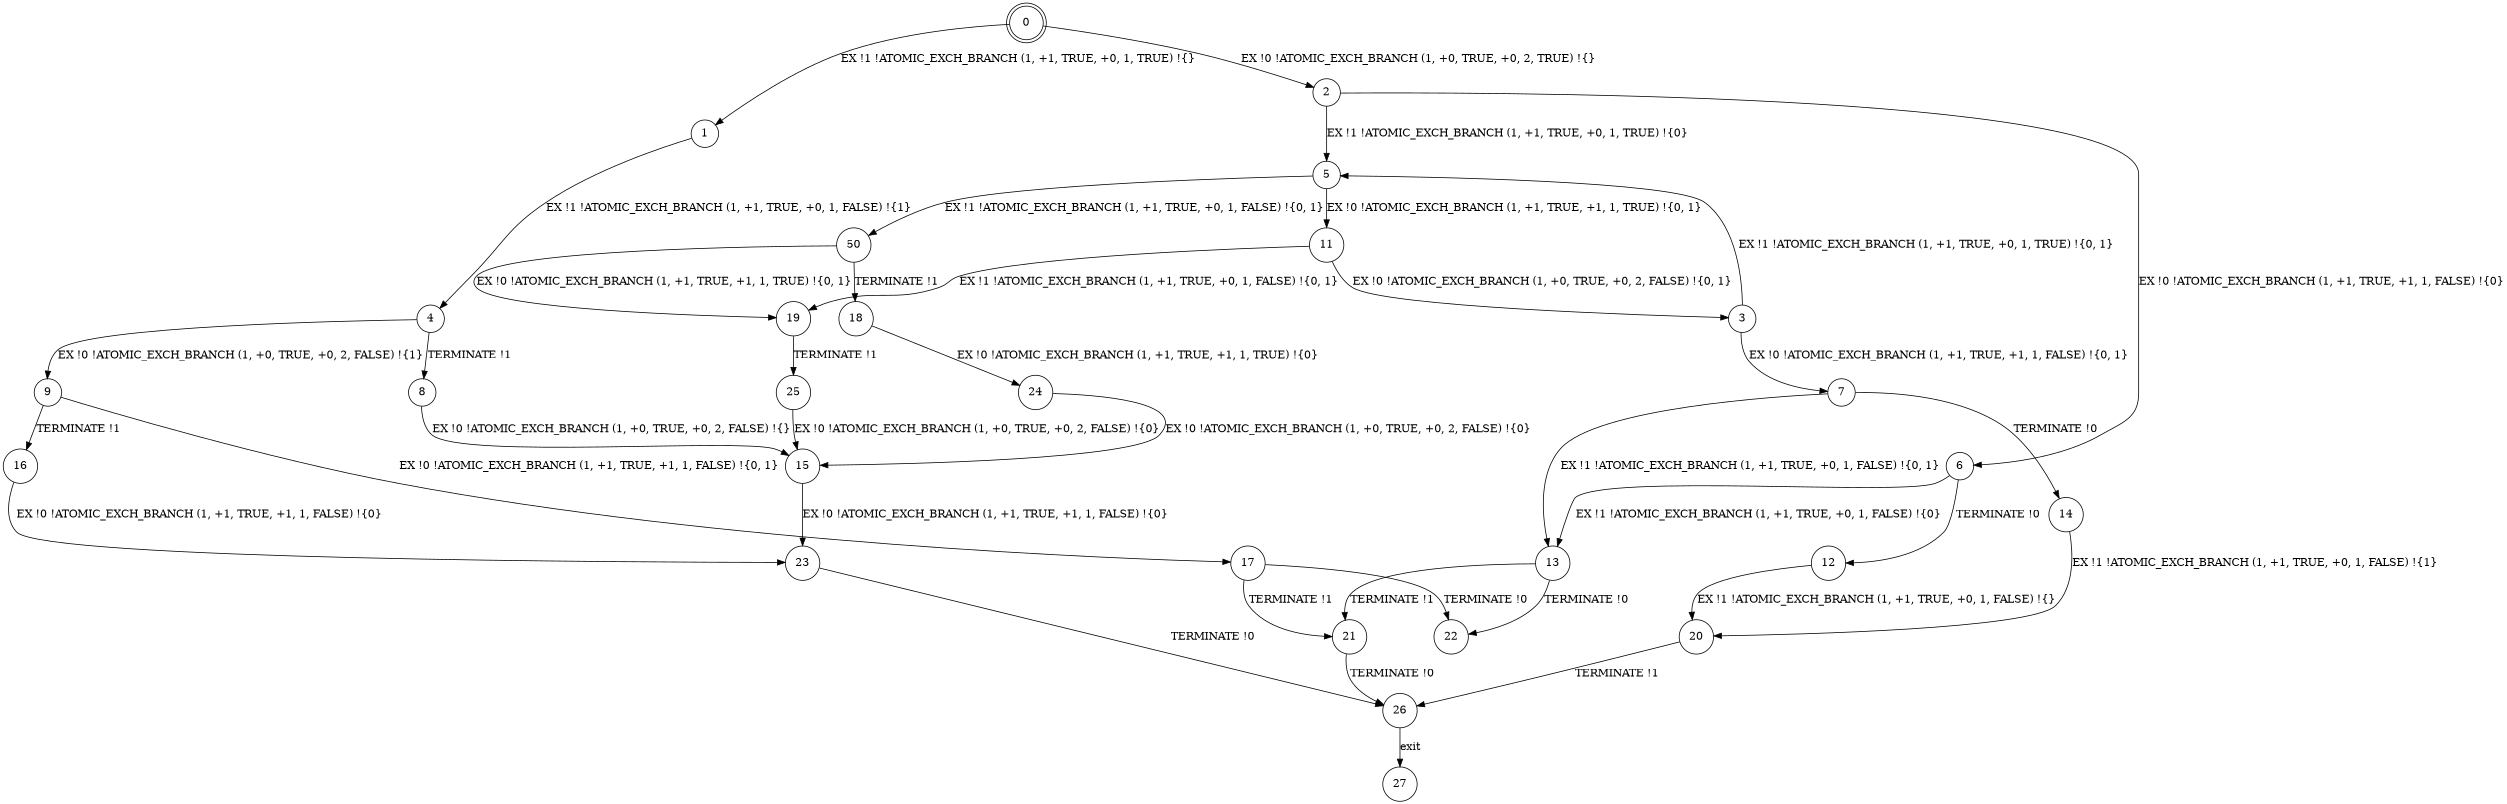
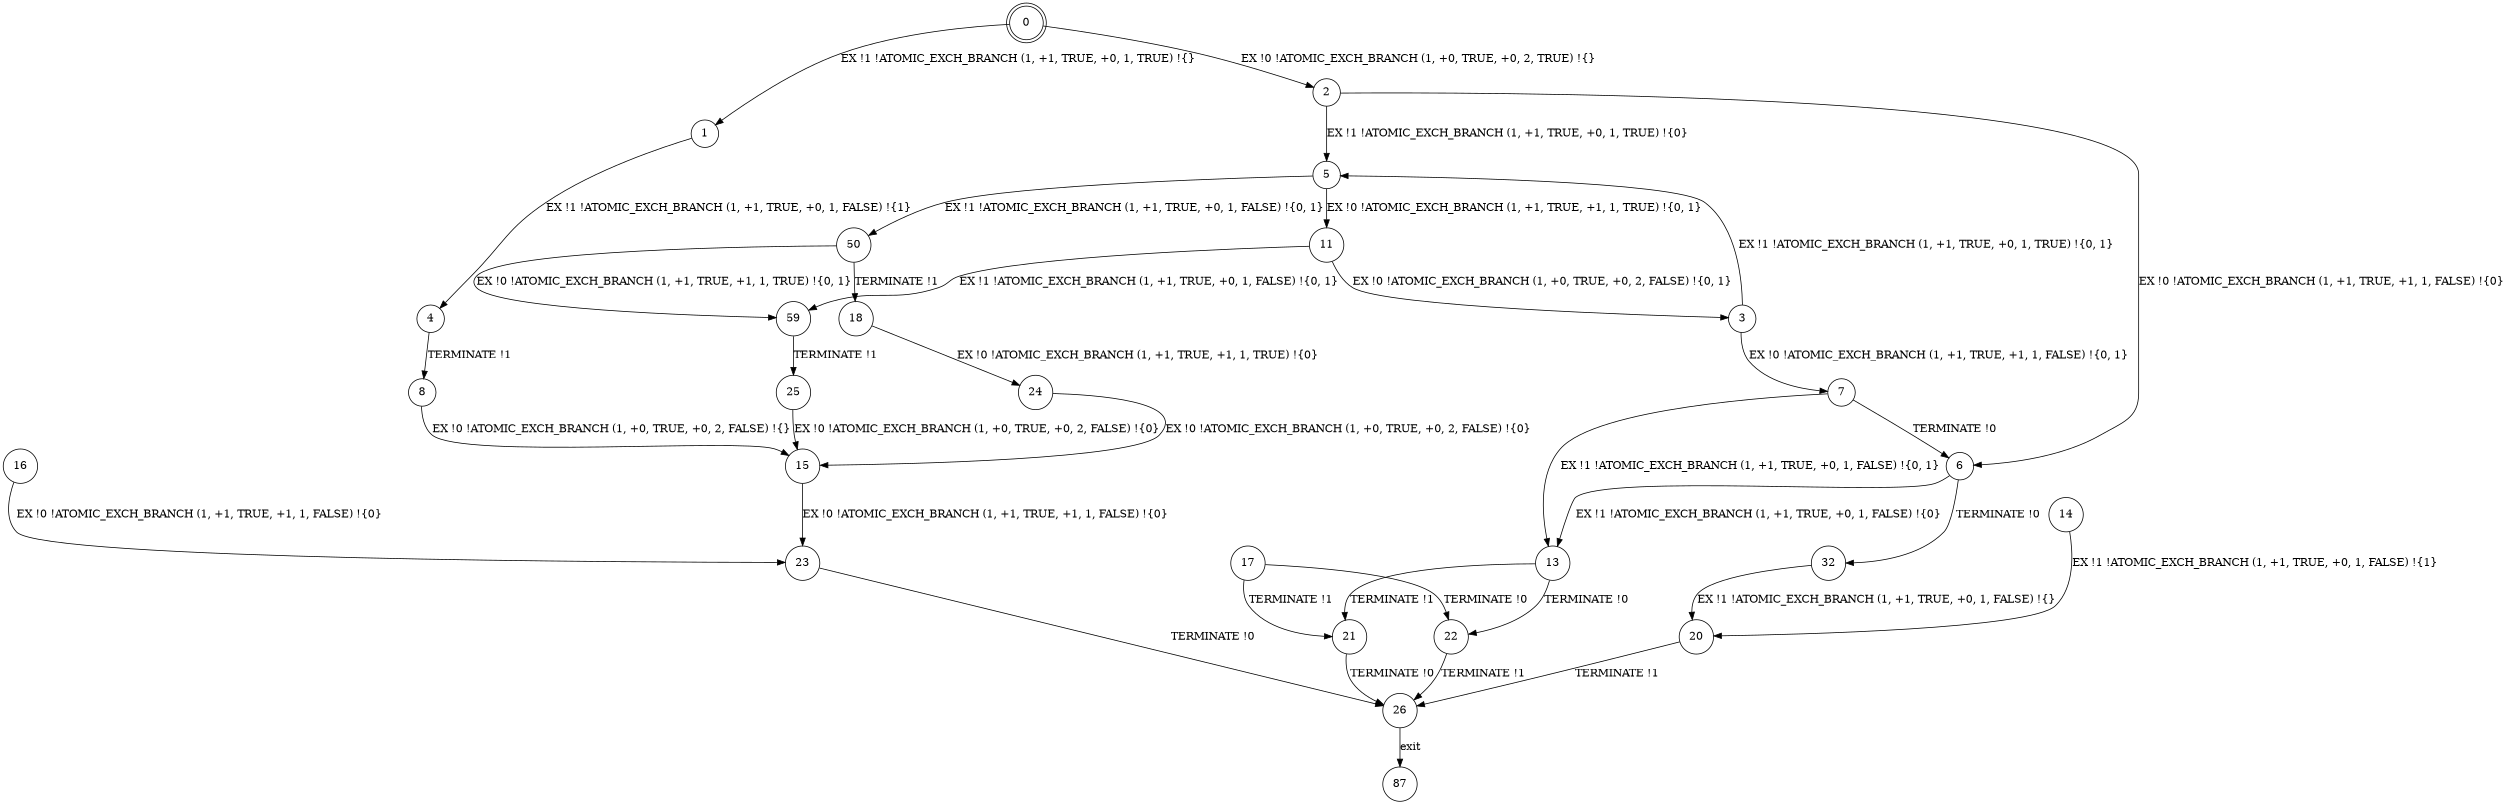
node "19": label "19" -> "59"
node "9": removed
edge "7" -> "14": now "7" -> "6"
node "12": label "12" -> "32"
edge "22" -> "26": added, label "TERMINATE !1"
node "27": label "27" -> "87"
